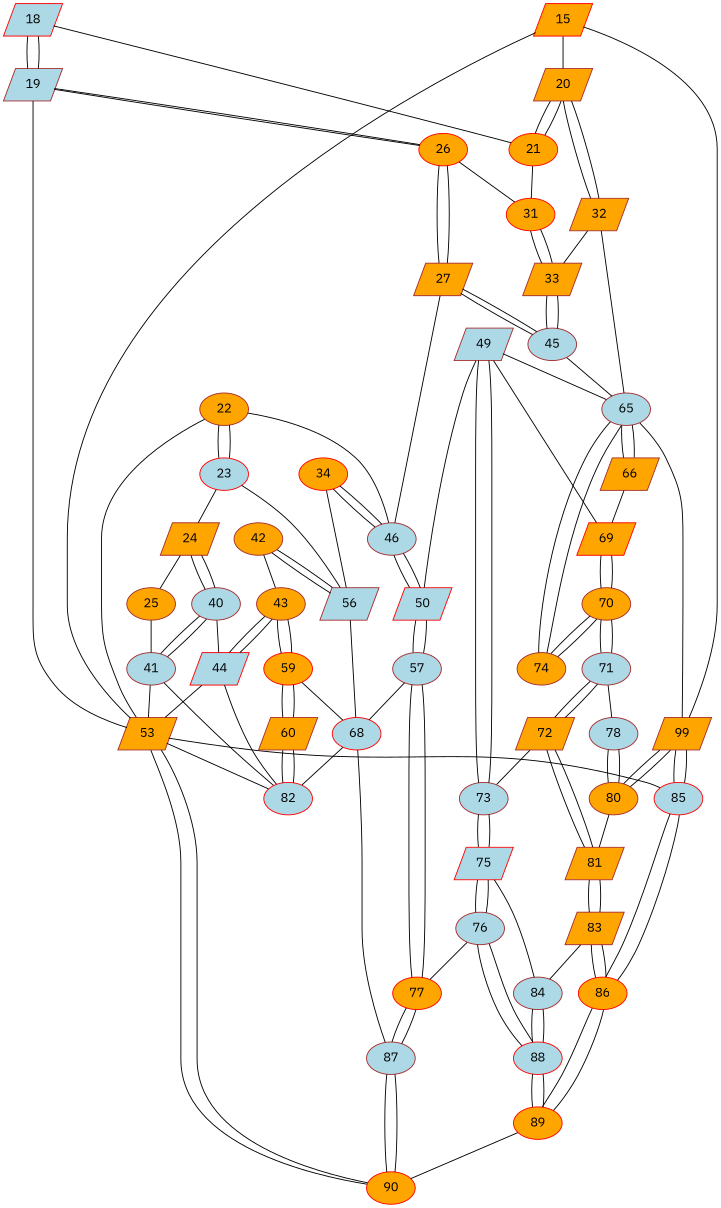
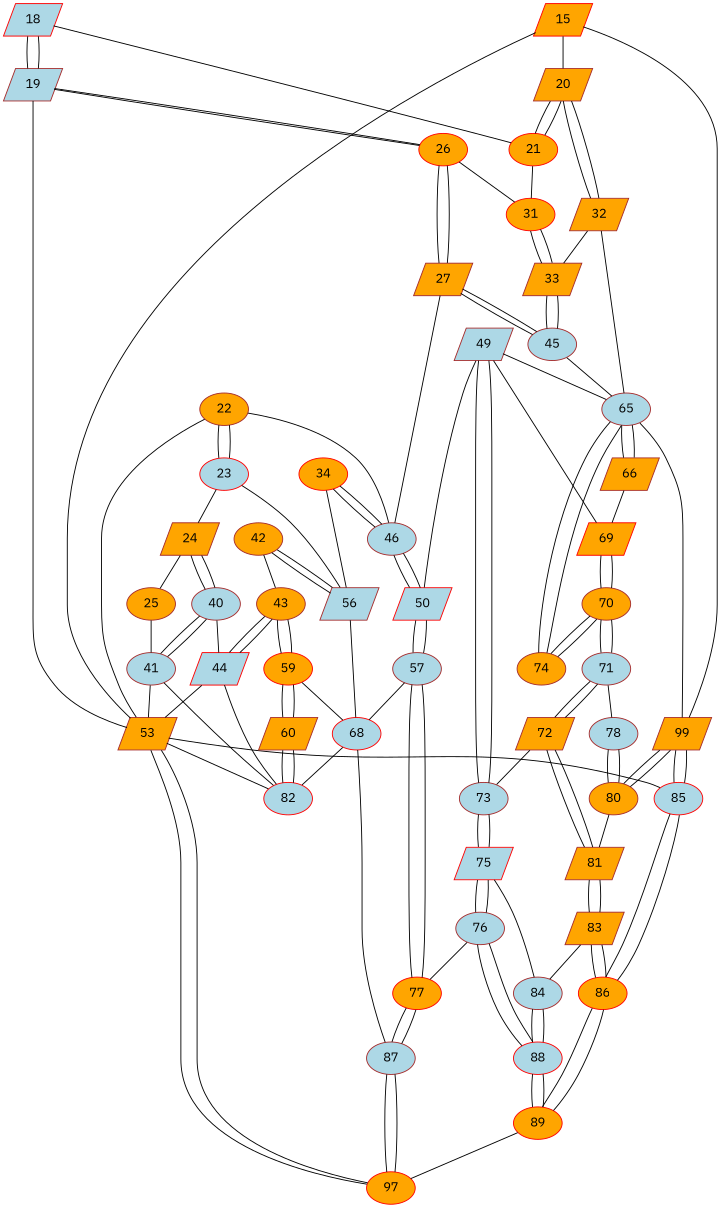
node "90": label "90" -> "97"
